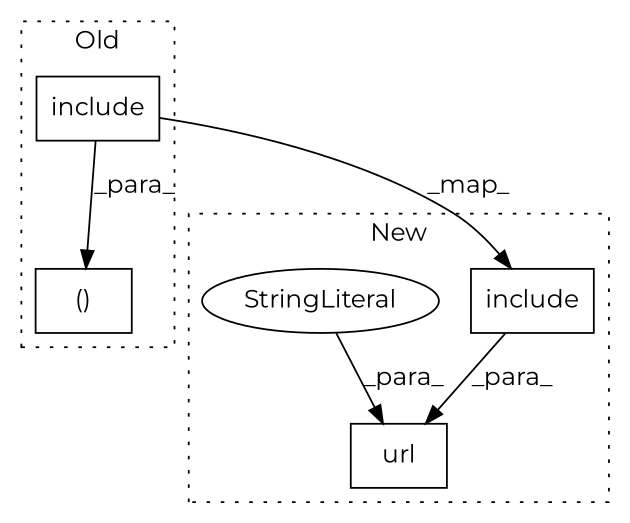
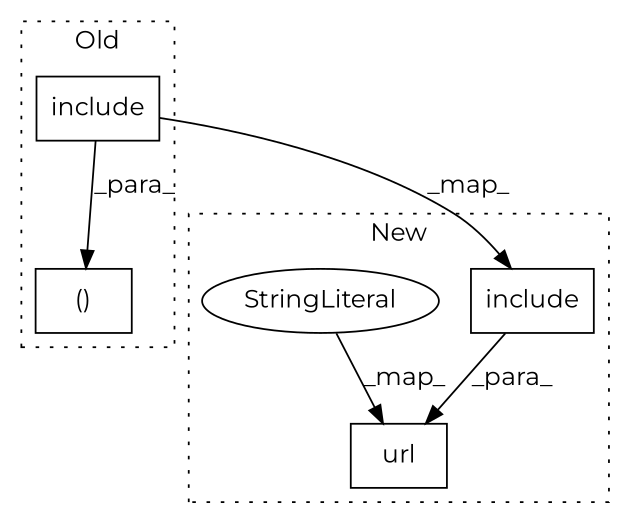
edge "StringLiteral" -> "url": label "_para_" -> "_map_"
